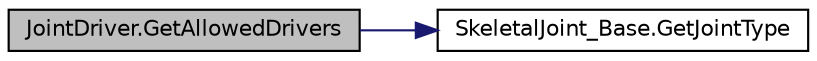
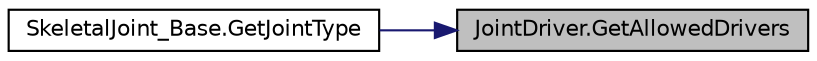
edge "JointDriver.GetAllowedDrivers" -> "SkeletalJoint_Base.GetJointType": reversed
